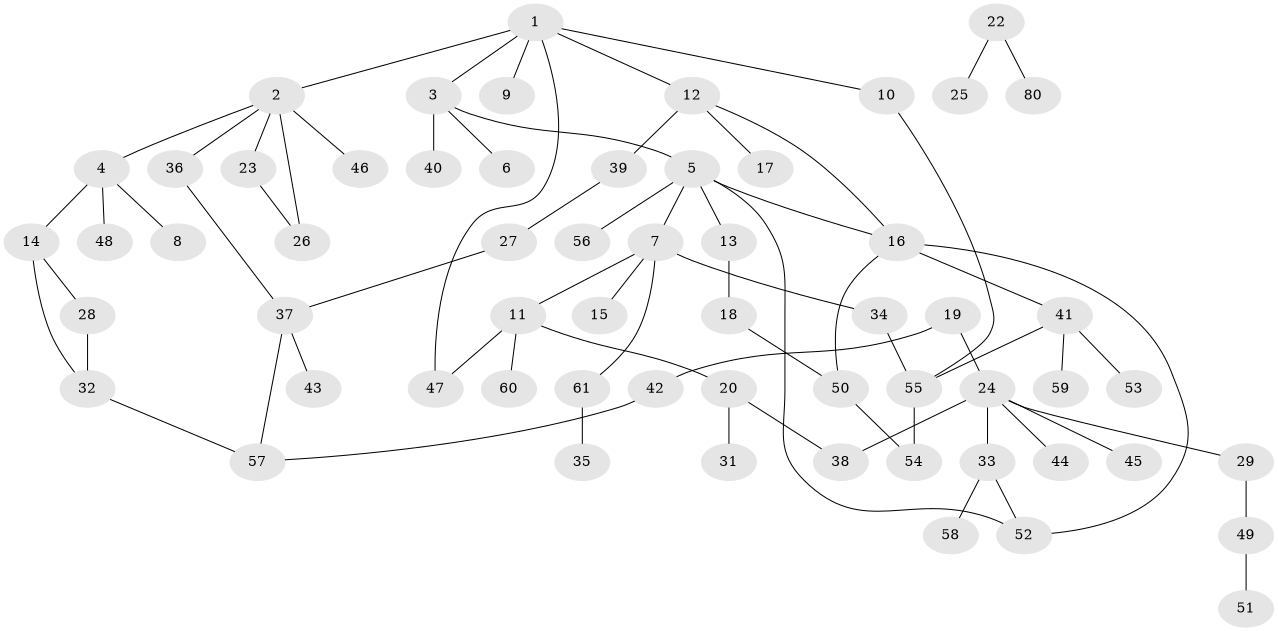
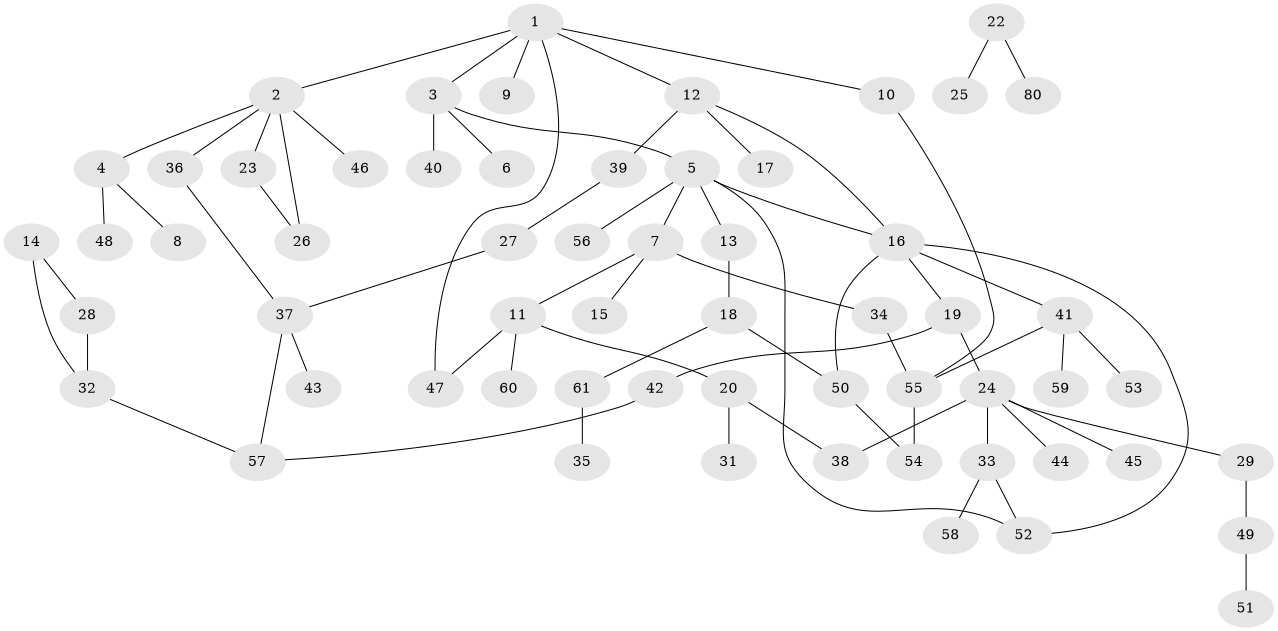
edge "4" -- "14": removed
edge "16" -- "19": added
edge "7" -- "61": now "18" -- "61"
